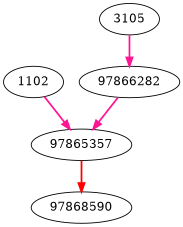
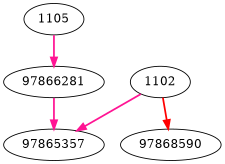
node "3105": label "3105" -> "1105"
node "97866282": label "97866282" -> "97866281"
edge "97865357" -> "97868590": now "1102" -> "97868590"
